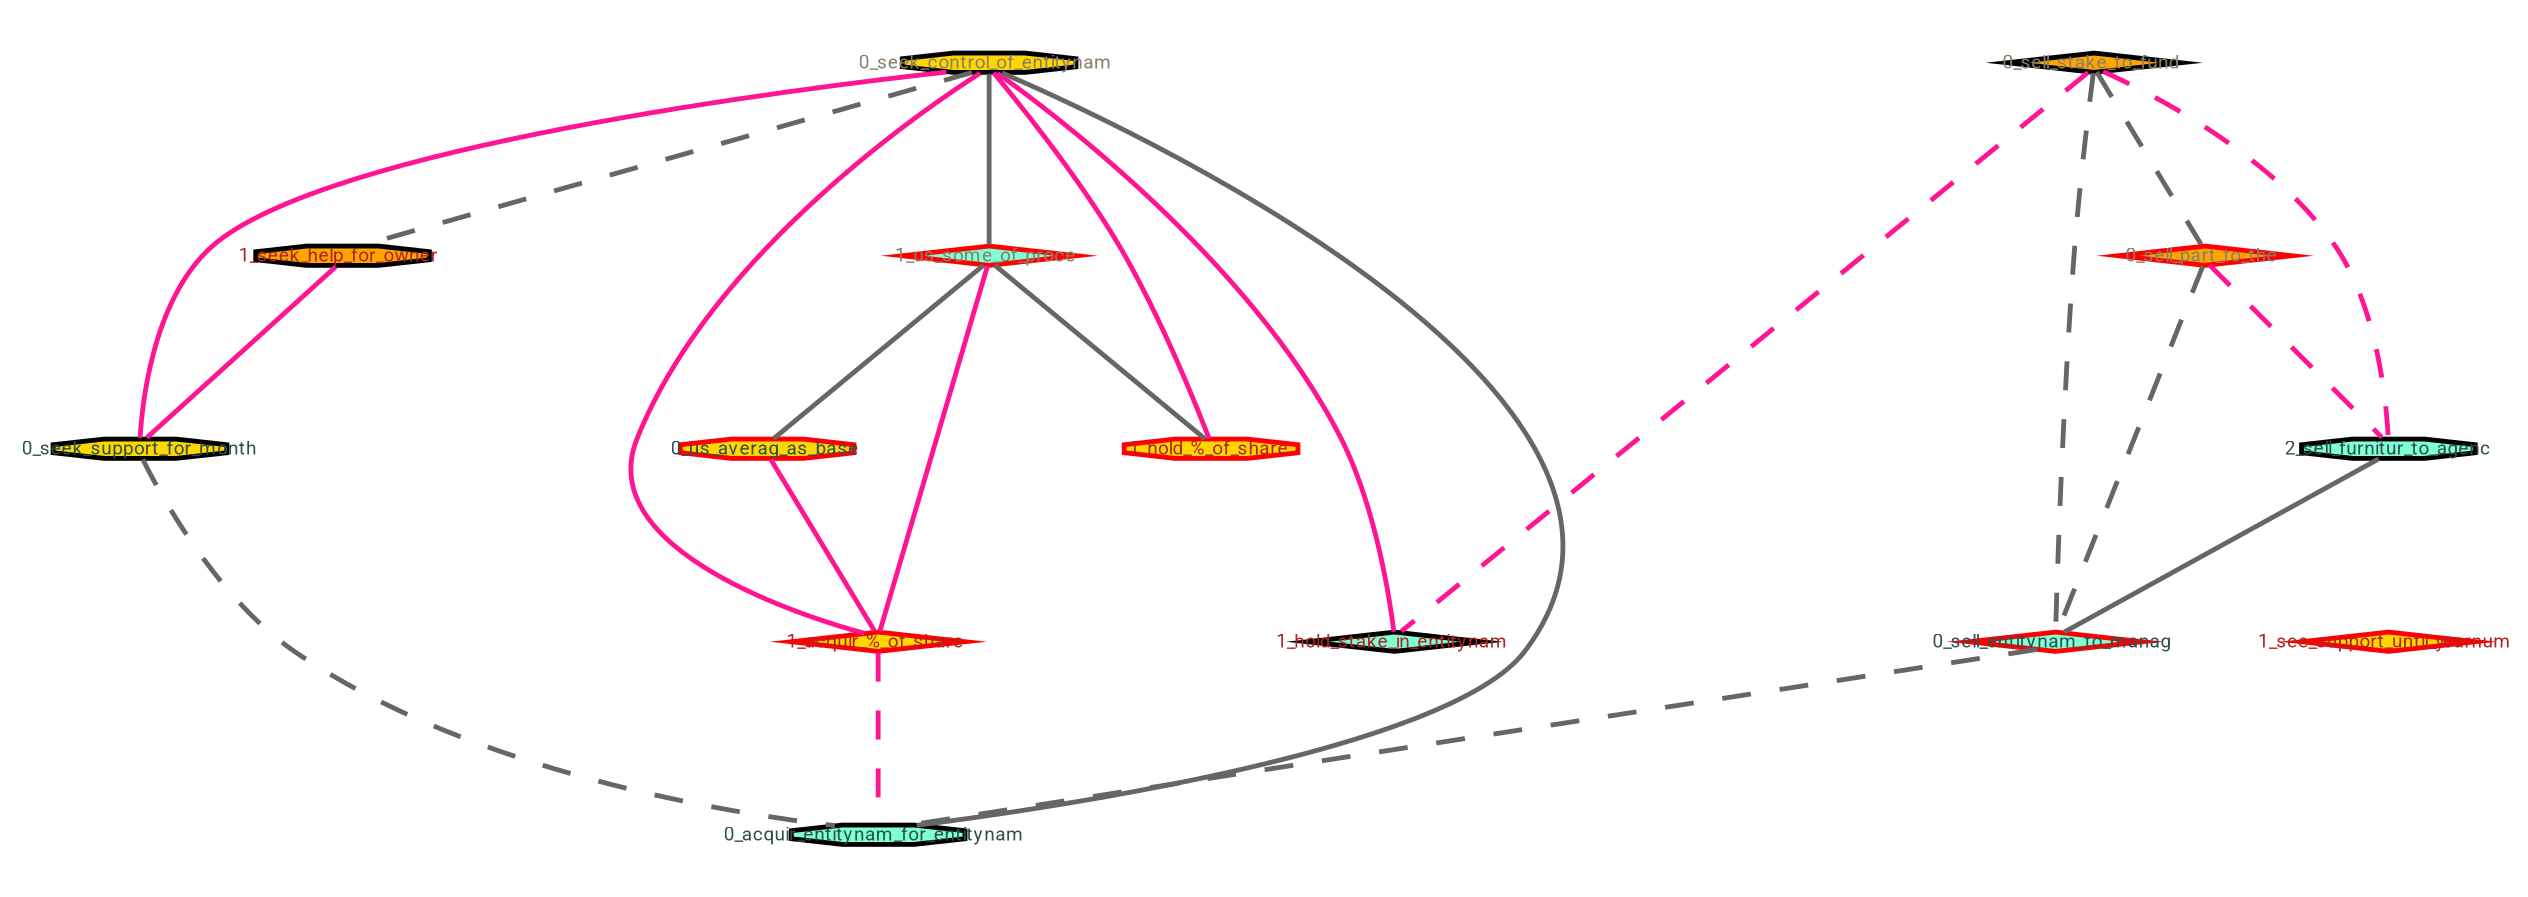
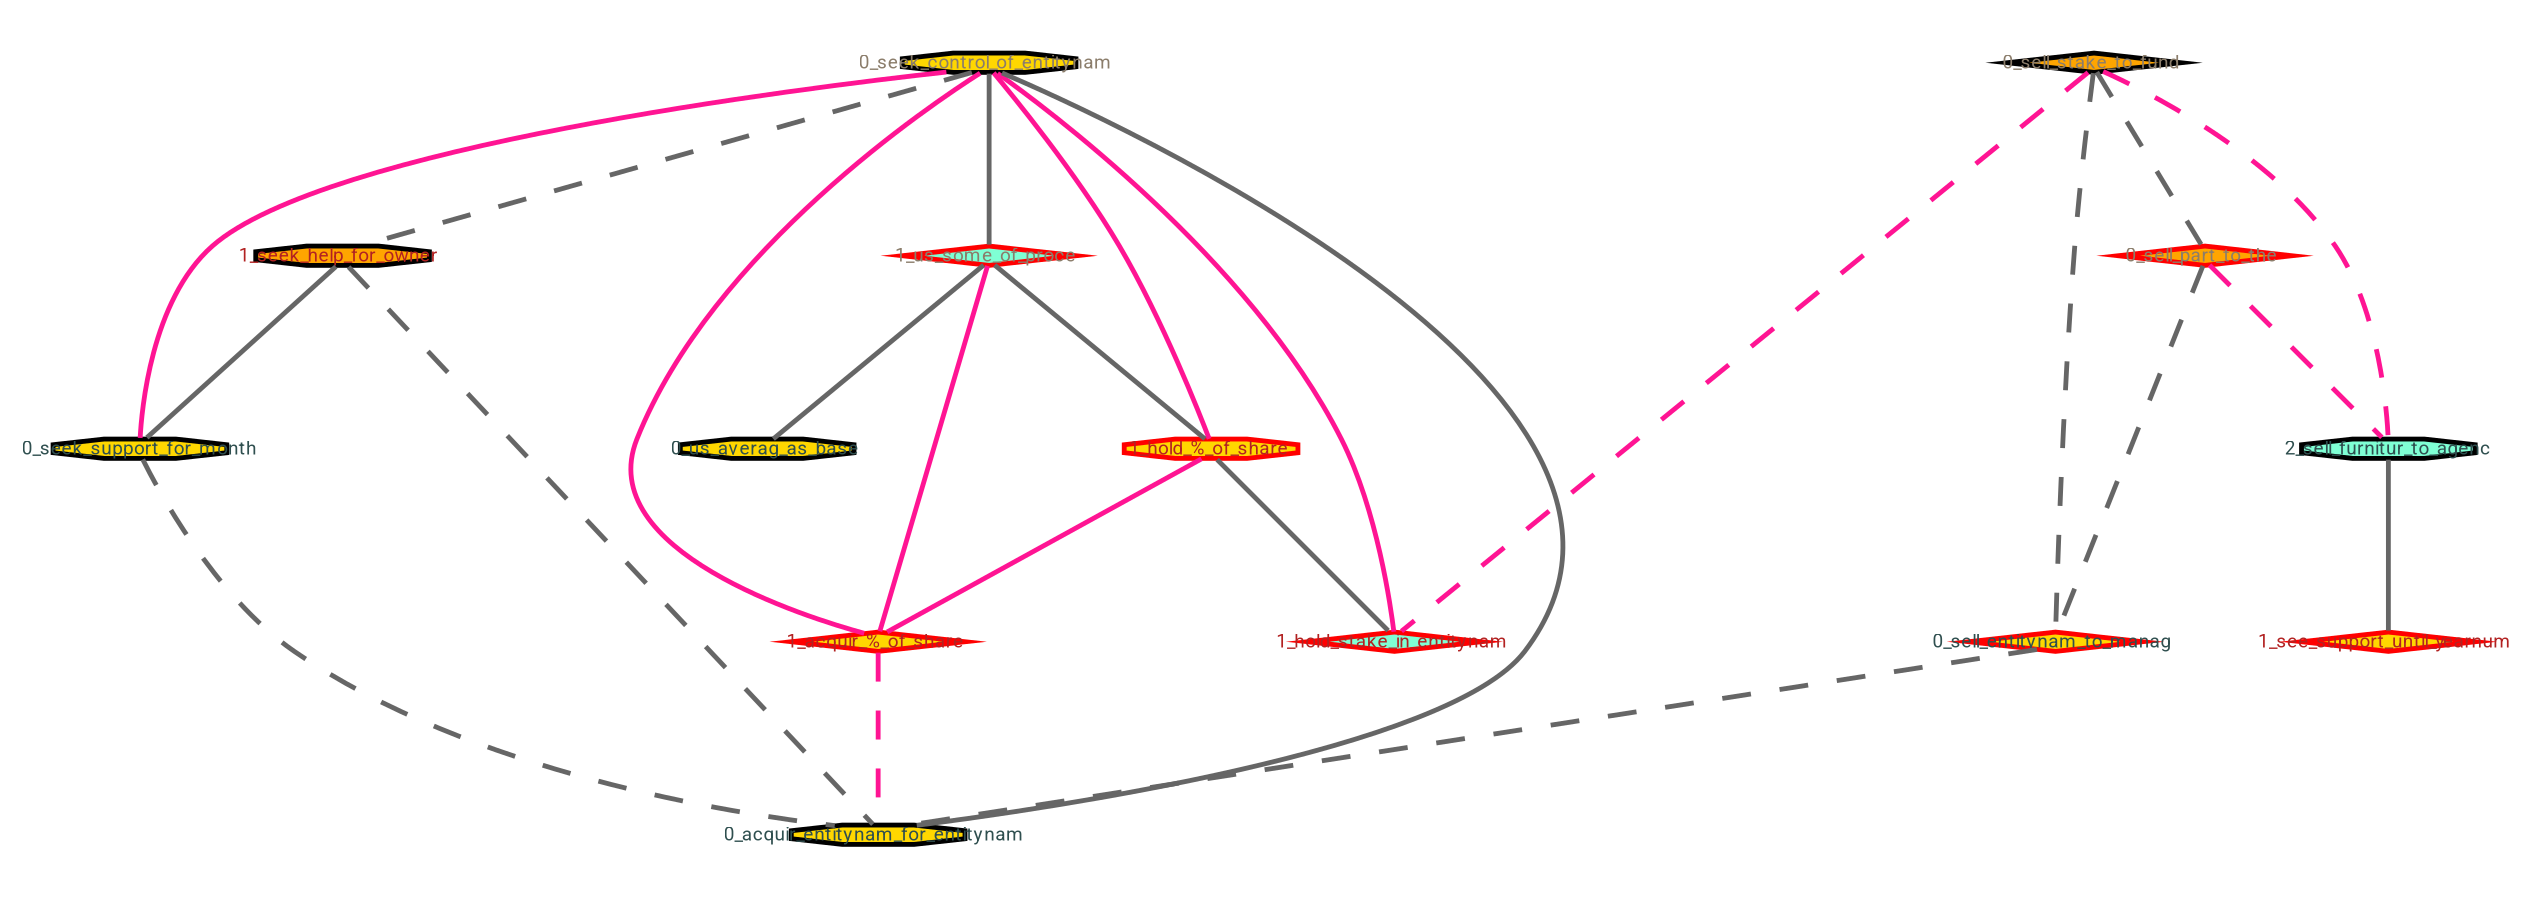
edge "1_seek_help_for_owner" -- "0_seek_support_for_month": color deeppink -> gray40
node "0_us_averag_as_base": color red -> black
edge "0_us_averag_as_base" -- "1_acquir_%_of_share": now "1_hold_%_of_share" -- "1_acquir_%_of_share"
edge "1_hold_%_of_share" -- "1_hold_stake_in_entitynam": added
edge "2_sell_furnitur_to_agenc" -- "0_sell_entitynam_to_manag": now "2_sell_furnitur_to_agenc" -- "1_see_support_until_yearnum"
edge "1_seek_help_for_owner" -- "0_acquir_entitynam_for_entitynam": added
node "1_hold_stake_in_entitynam": color black -> red
node "0_sell_entitynam_to_manag": fillcolor aquamarine -> gold
node "0_acquir_entitynam_for_entitynam": fillcolor aquamarine -> gold
